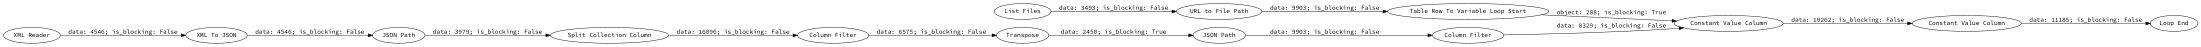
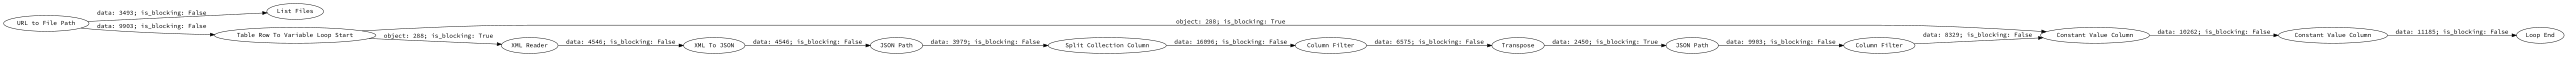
edge "List Files" -> "URL to File Path": reversed
edge "Table Row To Variable Loop Start" -> "XML Reader": added, label "object: 288; is_blocking: True"
